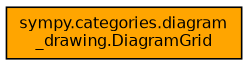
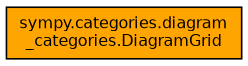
node "sympy.categories.diagram _drawing.DiagramGrid": label "sympy.categories.diagram _drawing.DiagramGrid" -> "sympy.categories.diagram _categories.DiagramGrid"
